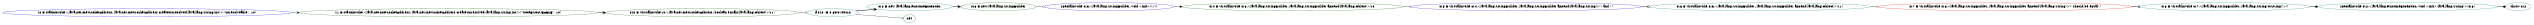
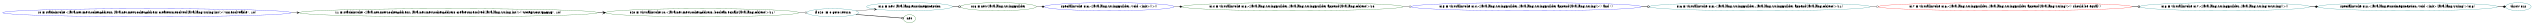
edge "$r2 = new java.lang.RuntimeException" -> "$r3 = new java.lang.StringBuilder": arrowhead vee -> odot
edge "$r3 = new java.lang.StringBuilder" -> "specialinvoke $r3.<java.lang.StringBuilder: void <init>()>()": arrowhead odot -> diamond
edge "if $z0 != 0 goto return" -> "$r2 = new java.lang.RuntimeException": style bold -> solid
edge "if $z0 != 0 goto return" -> "net": style solid -> bold
